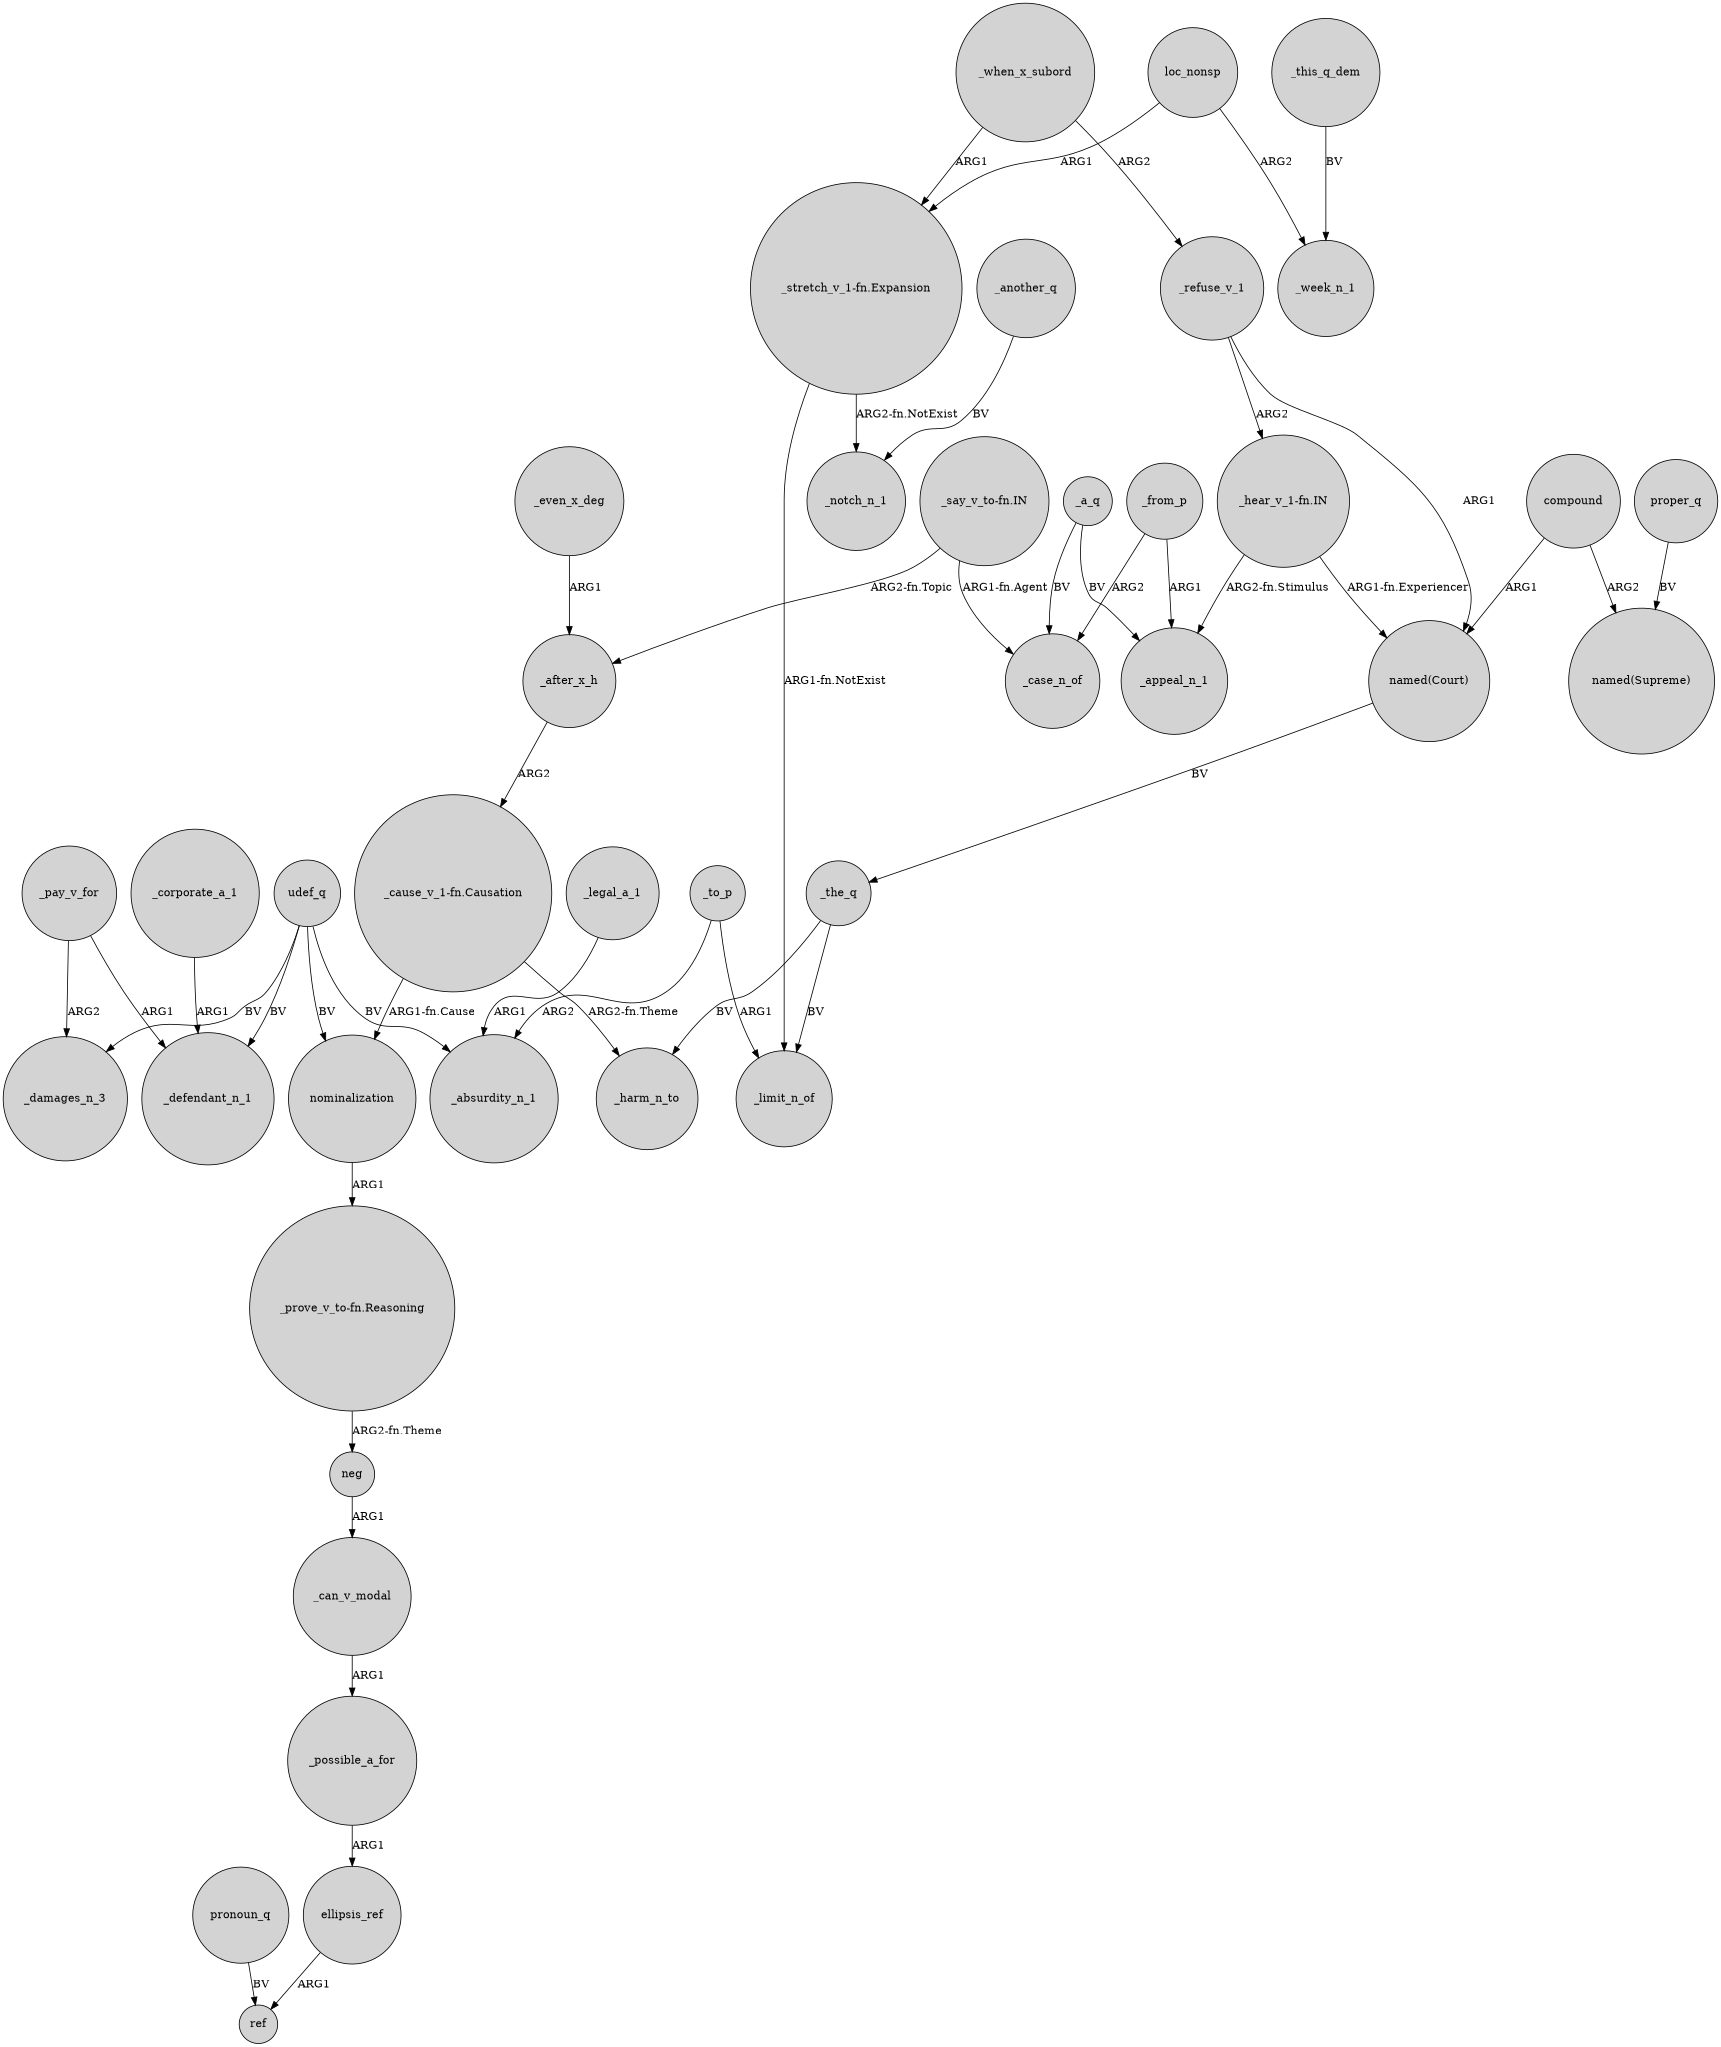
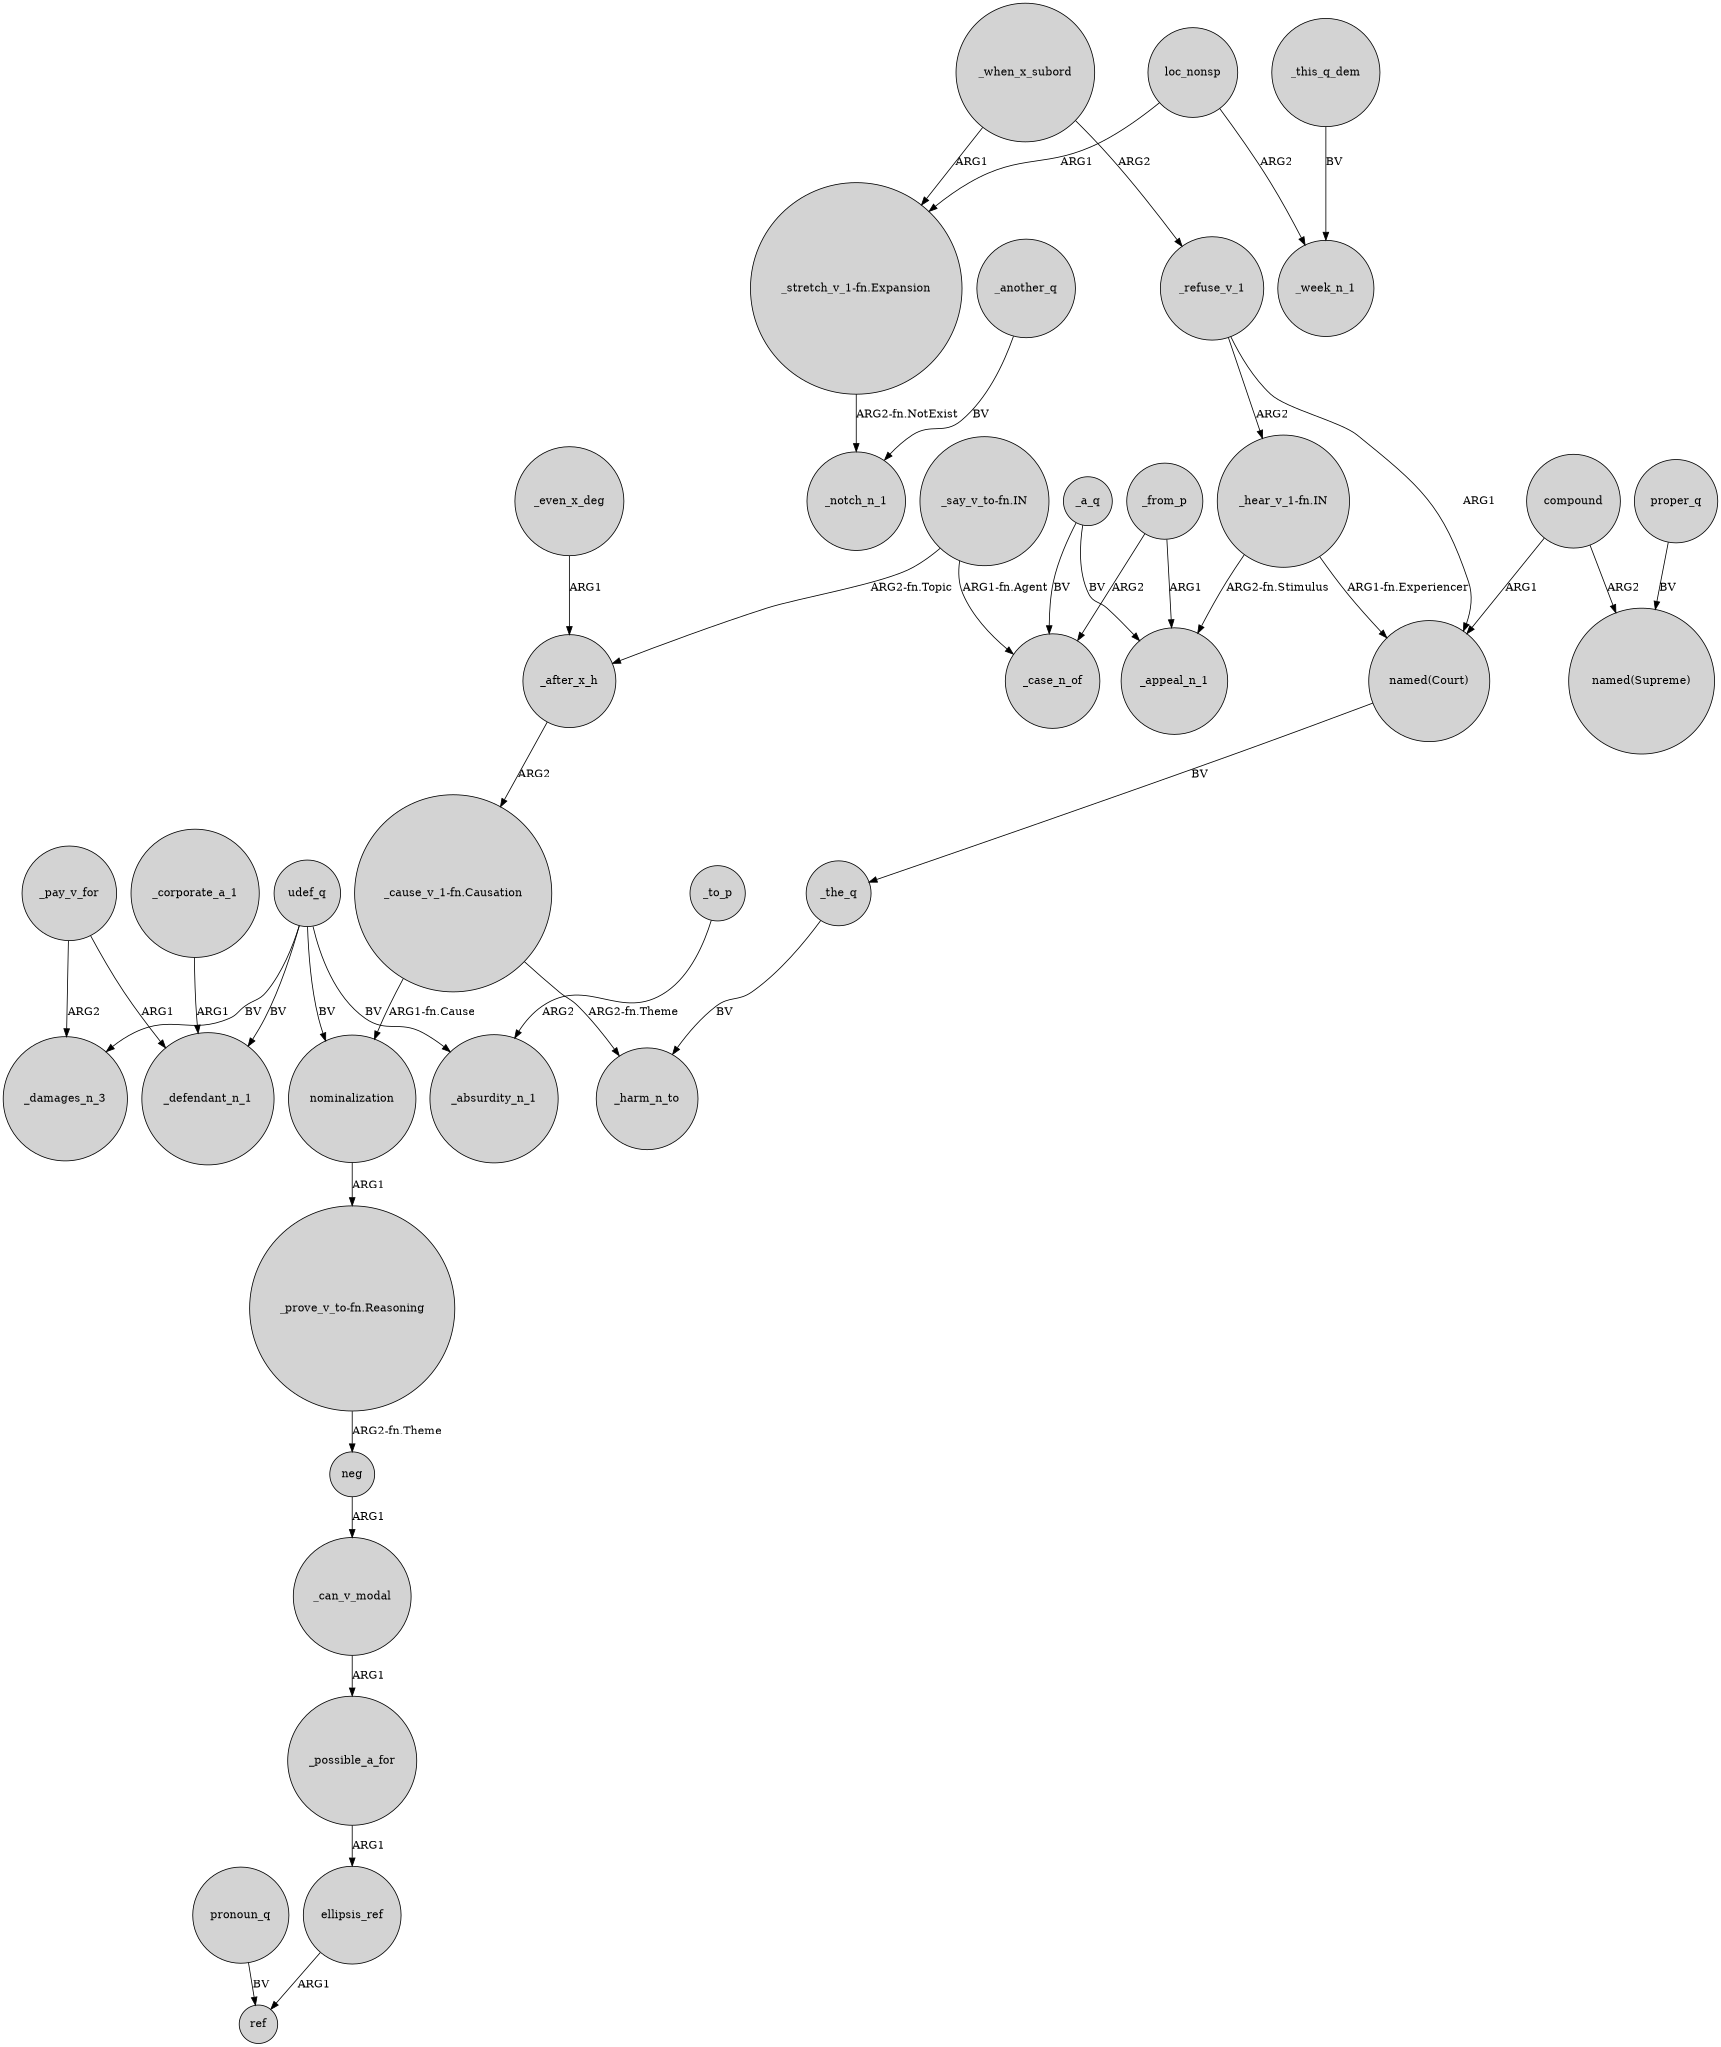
node "_legal_a_1": removed
node "_limit_n_of": removed
